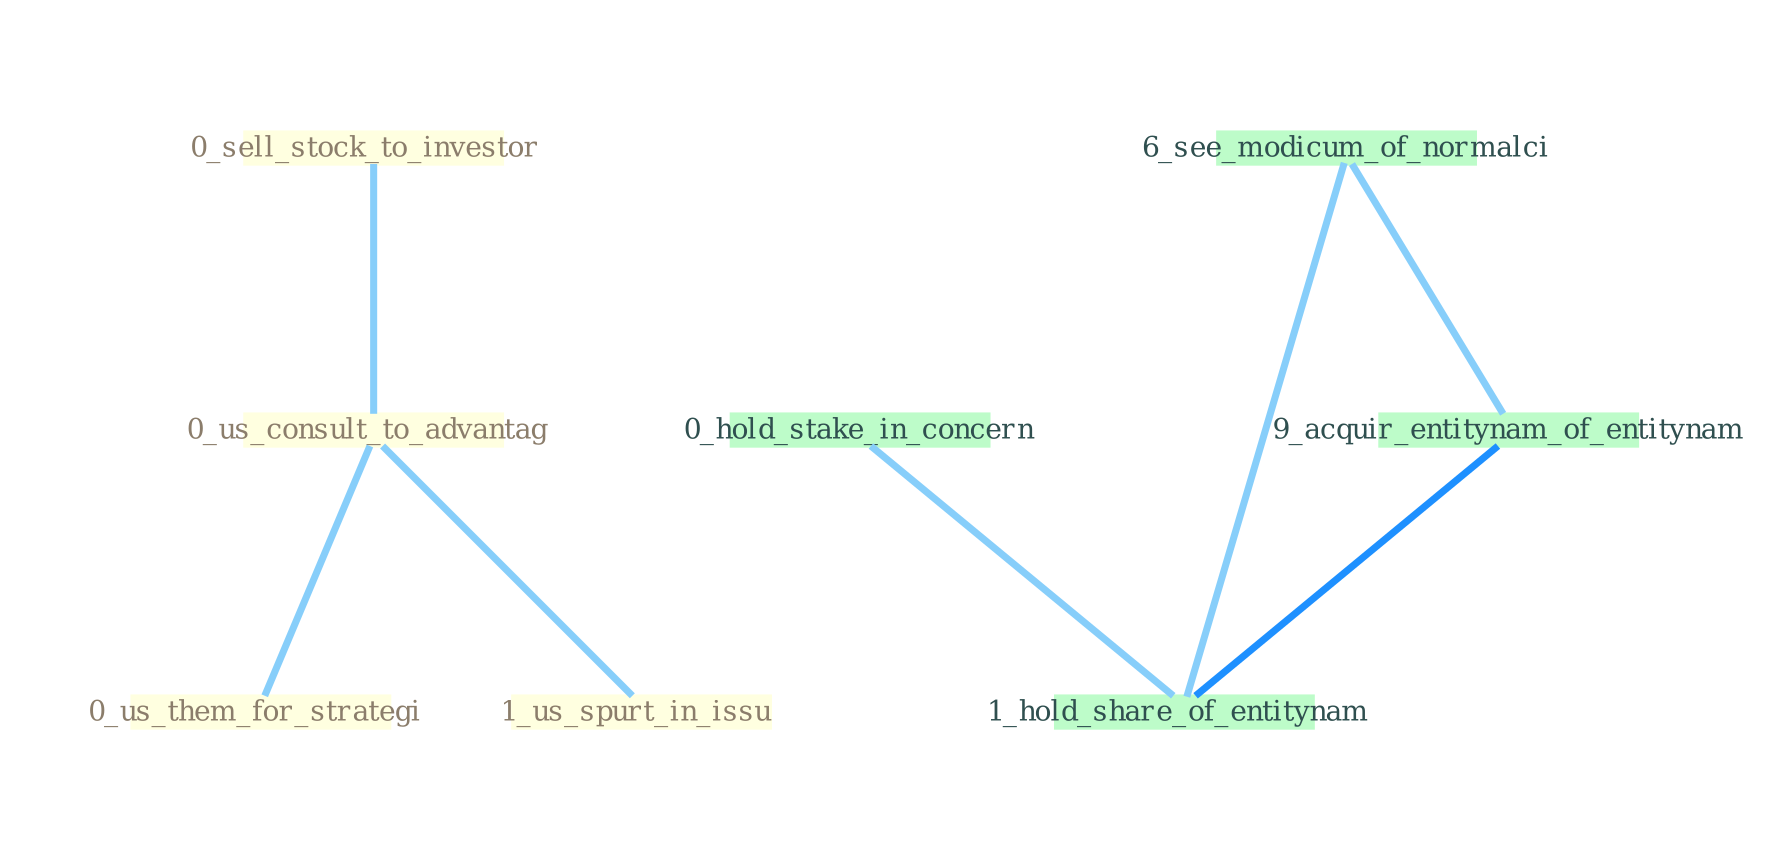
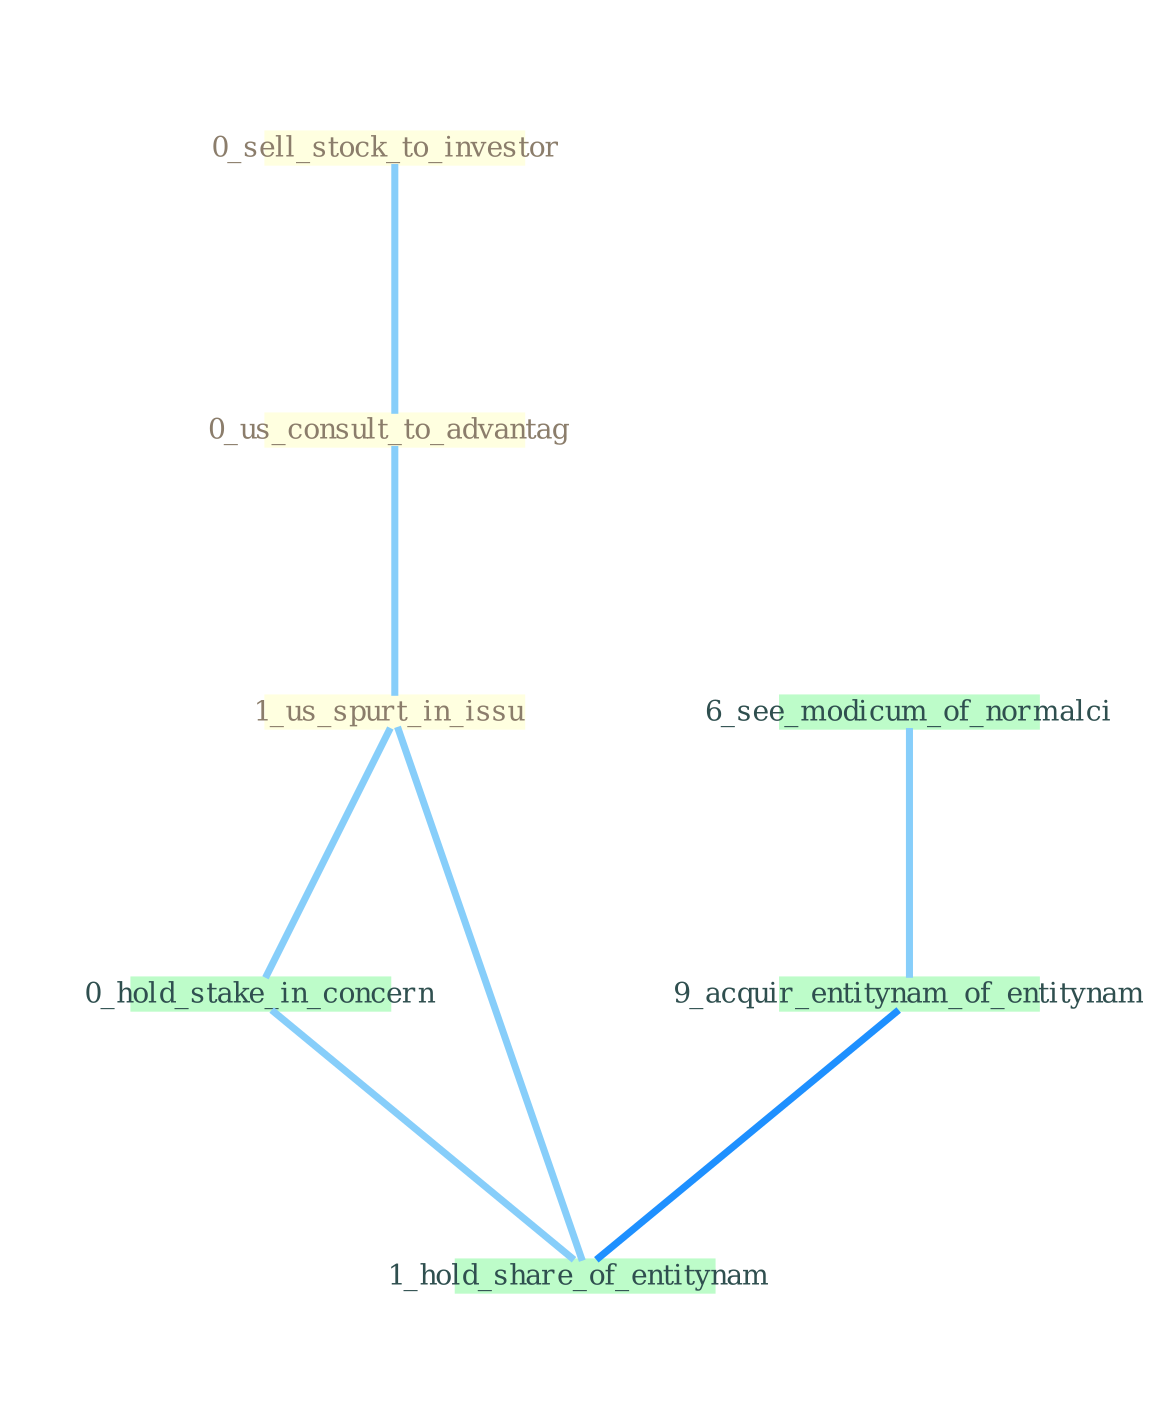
edge "6_see_modicum_of_normalci" -- "1_hold_share_of_entitynam": now "1_us_spurt_in_issu" -- "1_hold_share_of_entitynam"
node "0_us_them_for_strategi": removed
edge "1_us_spurt_in_issu" -- "0_hold_stake_in_concern": added
